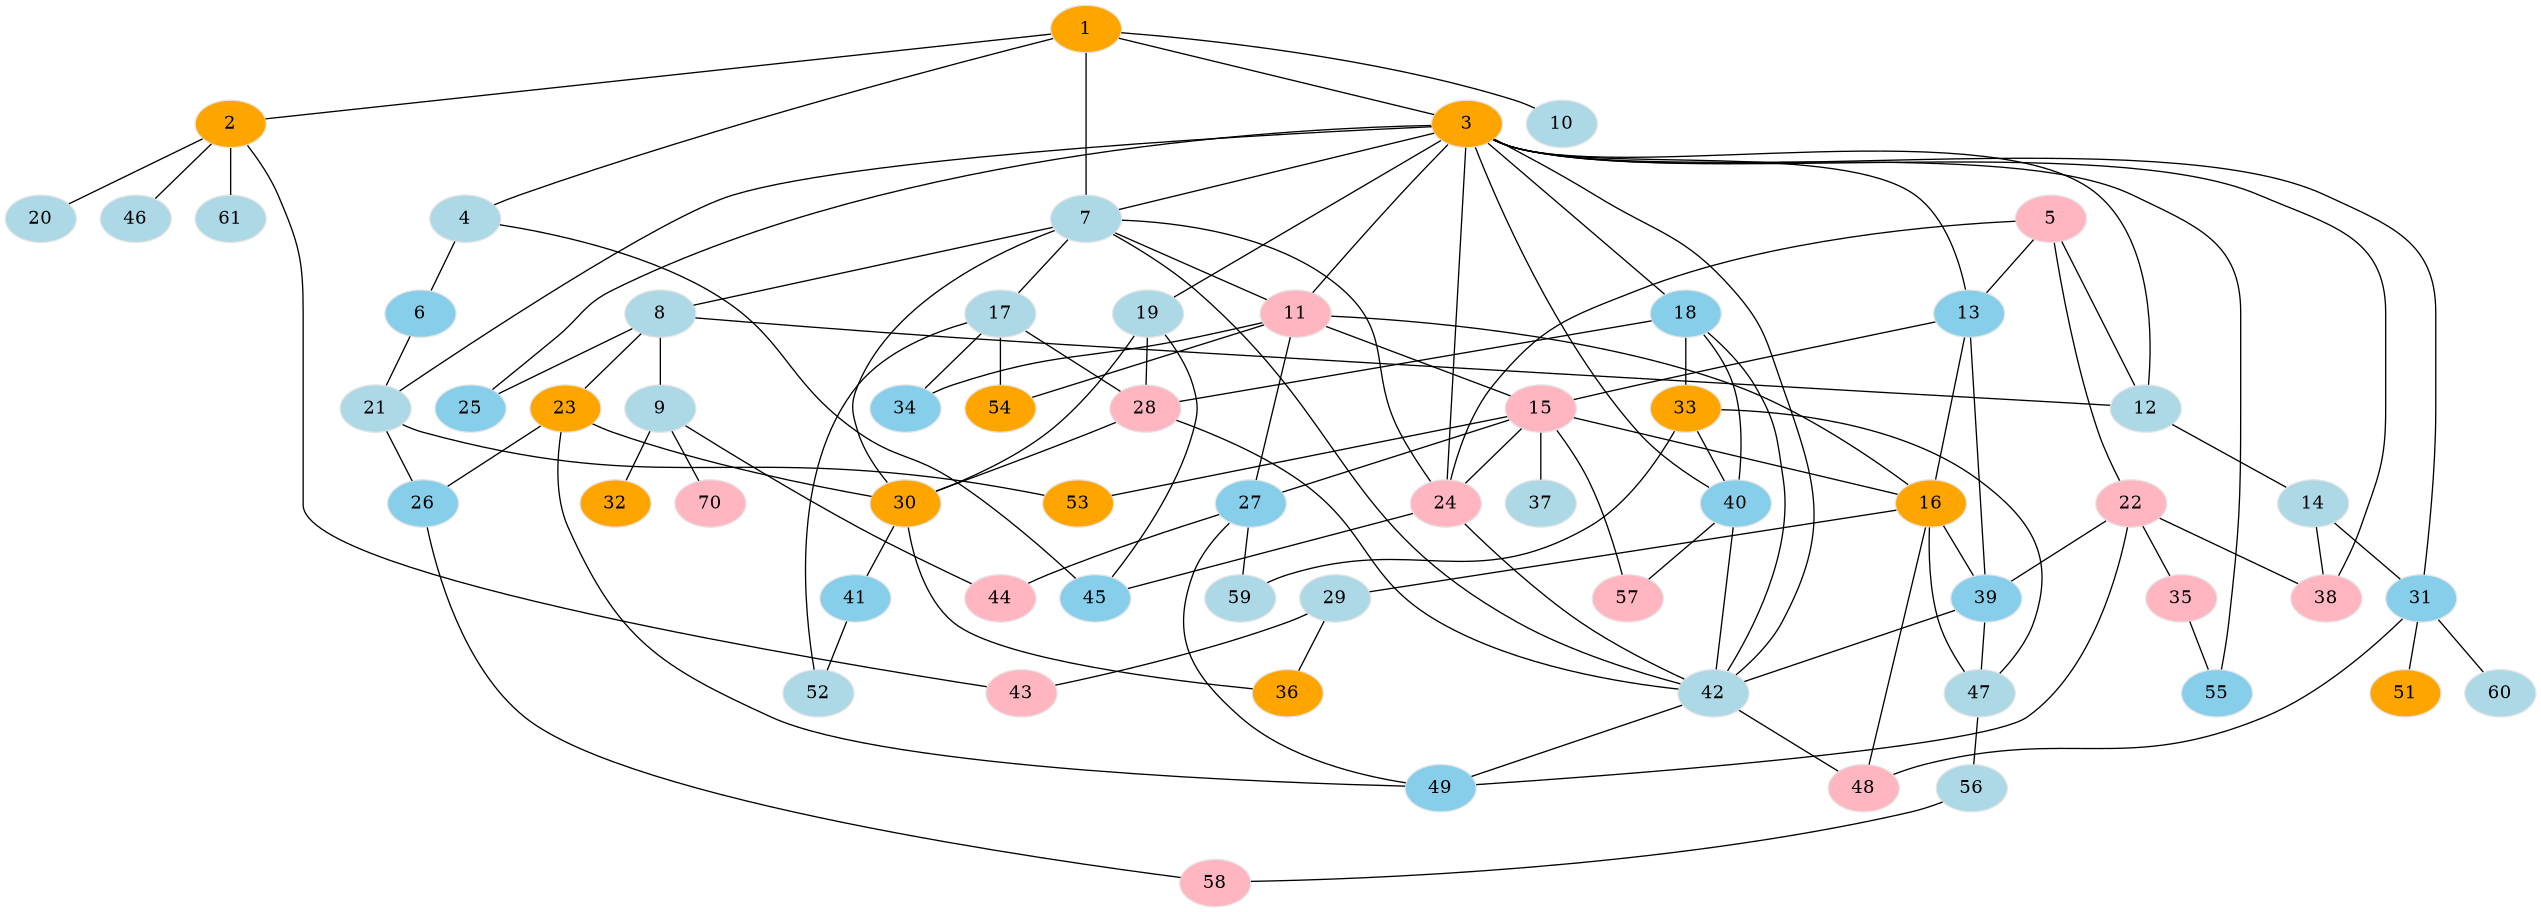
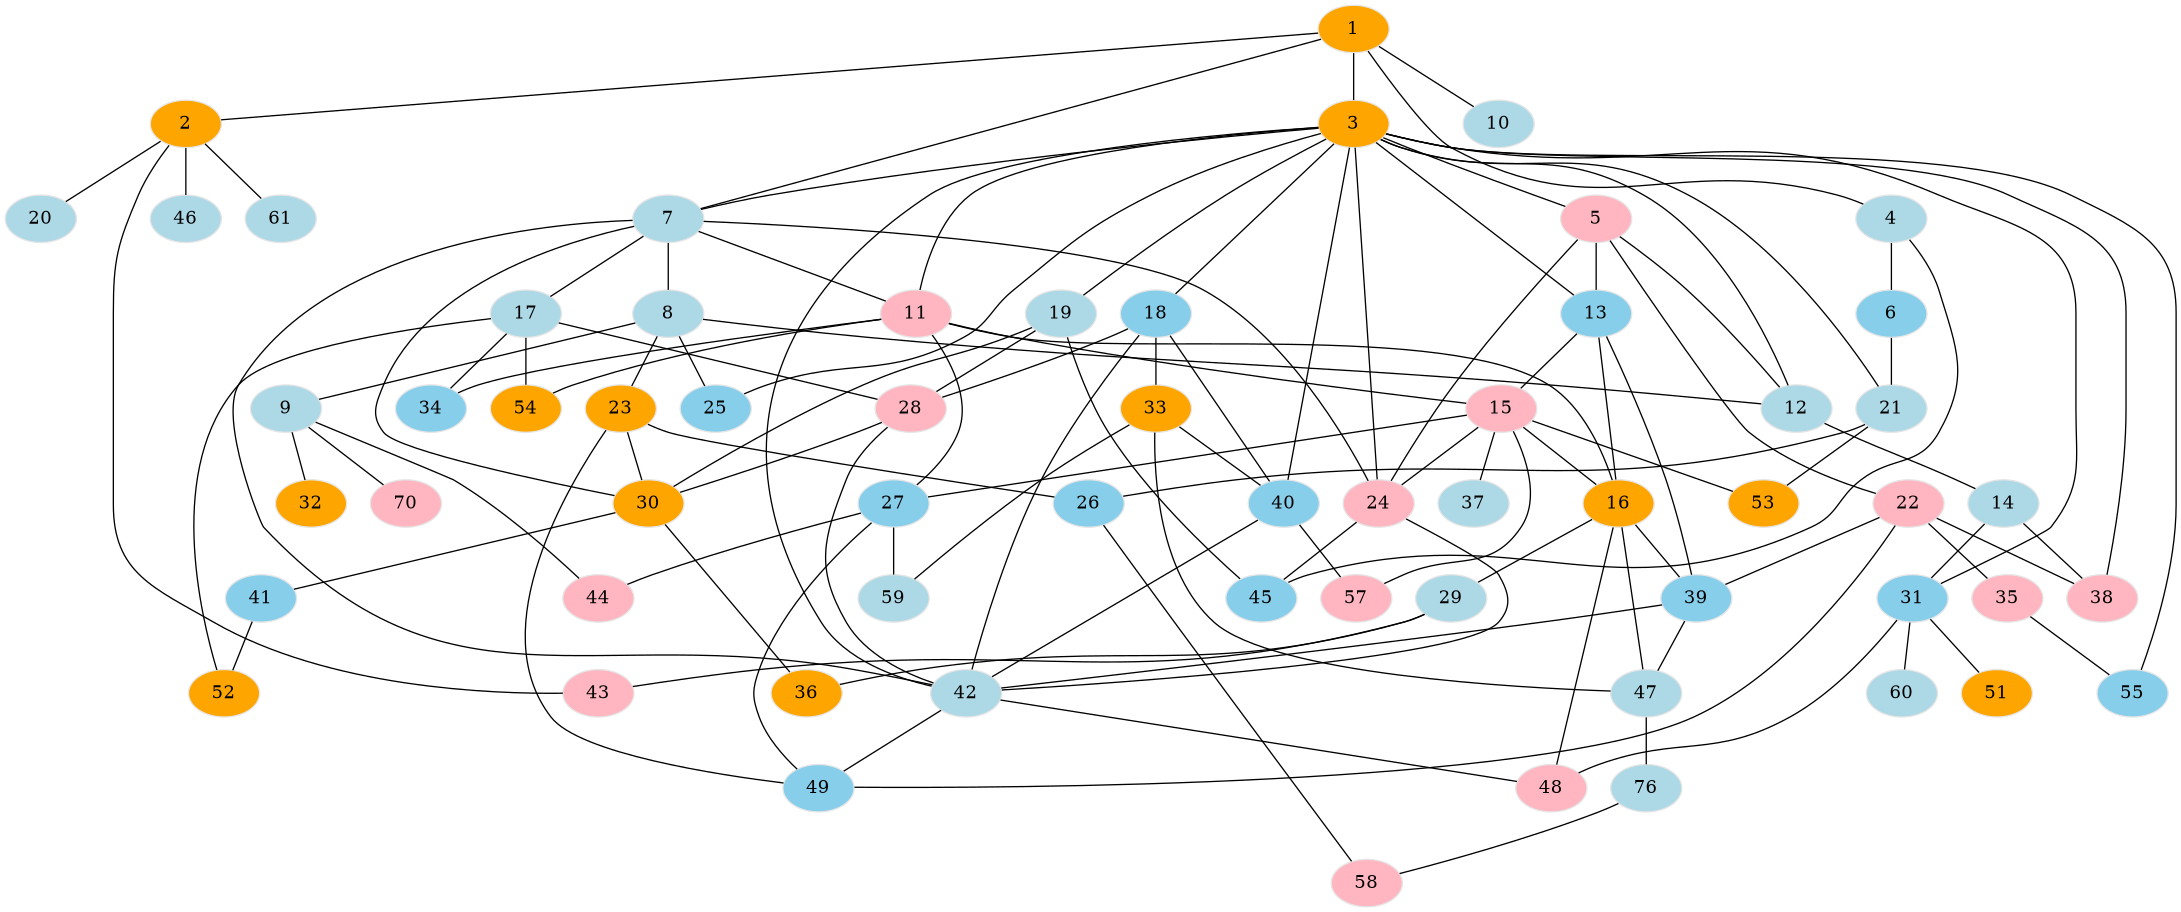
edge "3" -- "5": added
node "52": fillcolor lightblue -> orange
node "56": label "56" -> "76"
